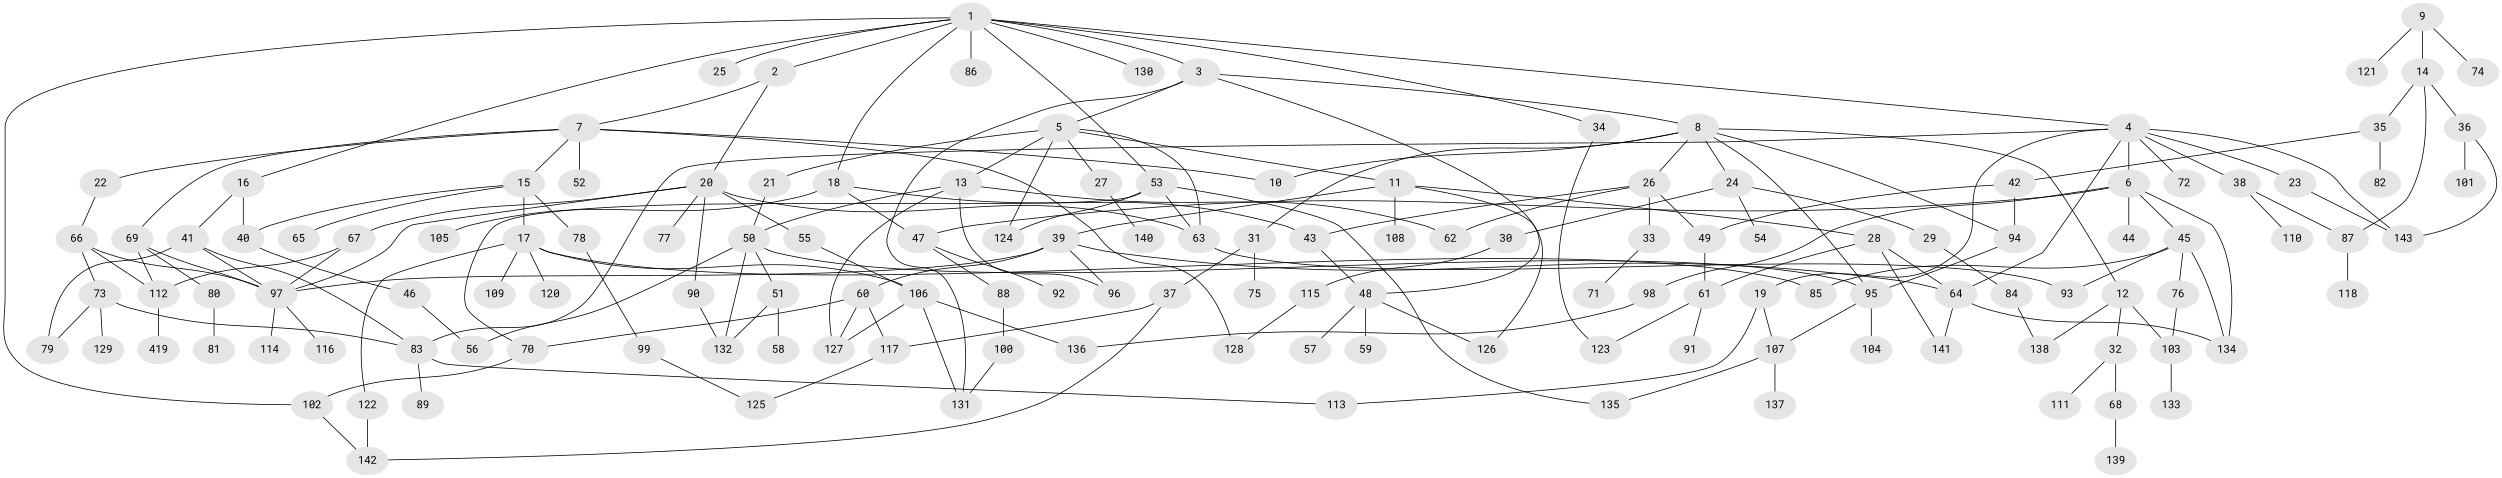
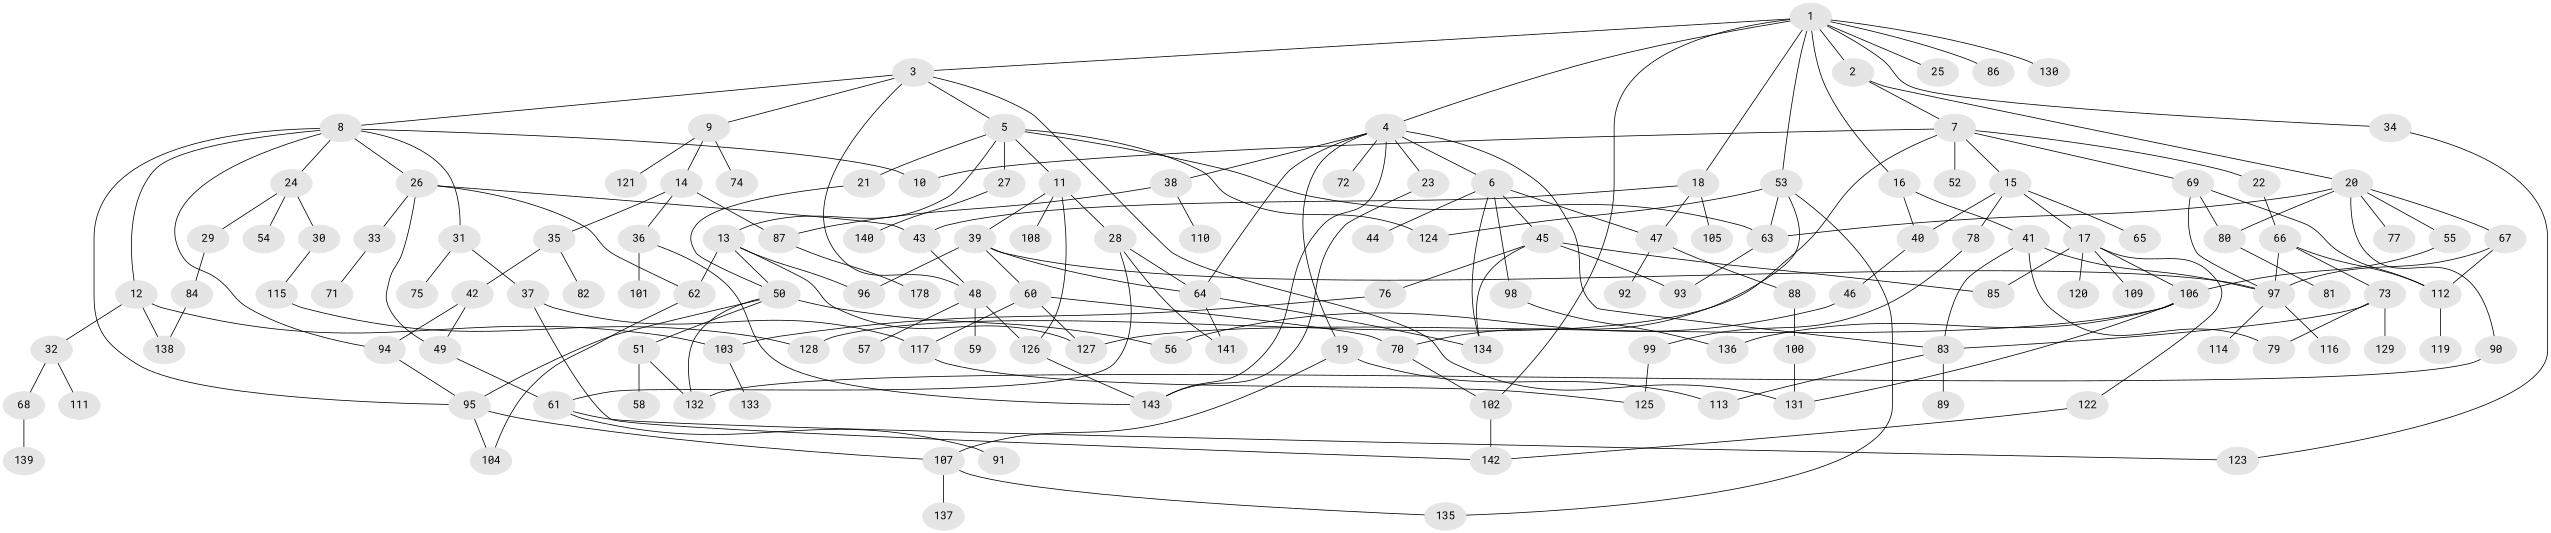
edge "3" -- "9": added
edge "20" -- "97": now "20" -- "80"
node "118": label "118" -> "178"
node "419": label "419" -> "119"
edge "62" -- "104": added
edge "126" -- "143": added
